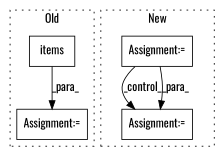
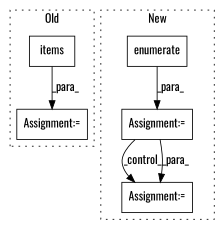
node "enumerate": added
